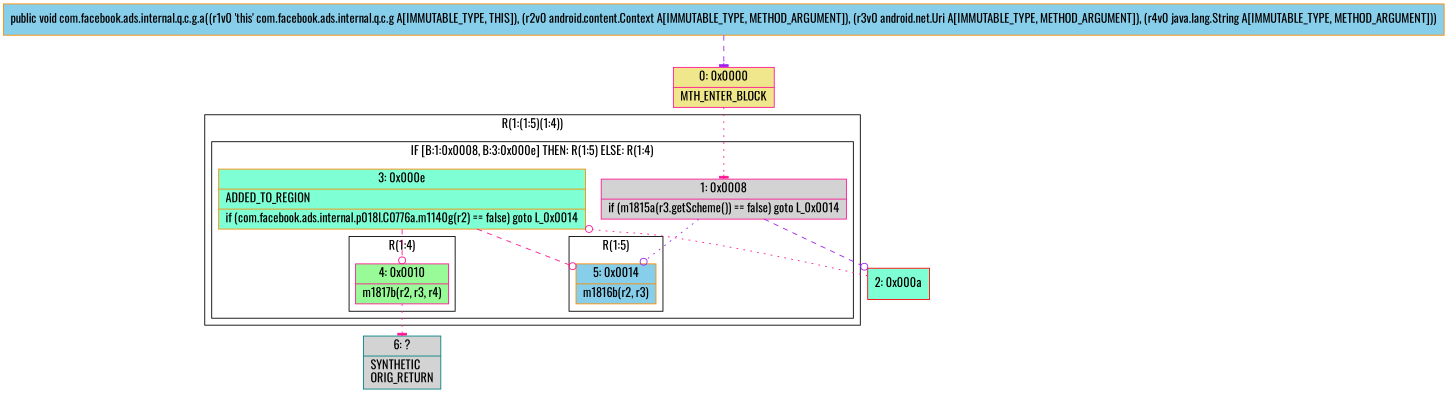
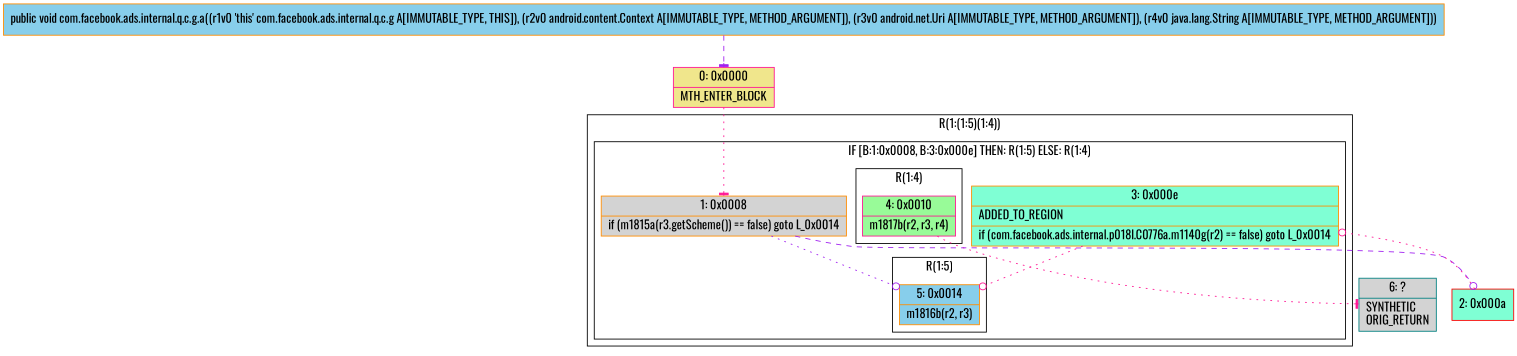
node "1: 0x0008": color deeppink -> darkorange
edge "3: 0x000e" -> "4: 0x0010": removed
edge "3: 0x000e" -> "5: 0x0014": style dashed -> dotted
